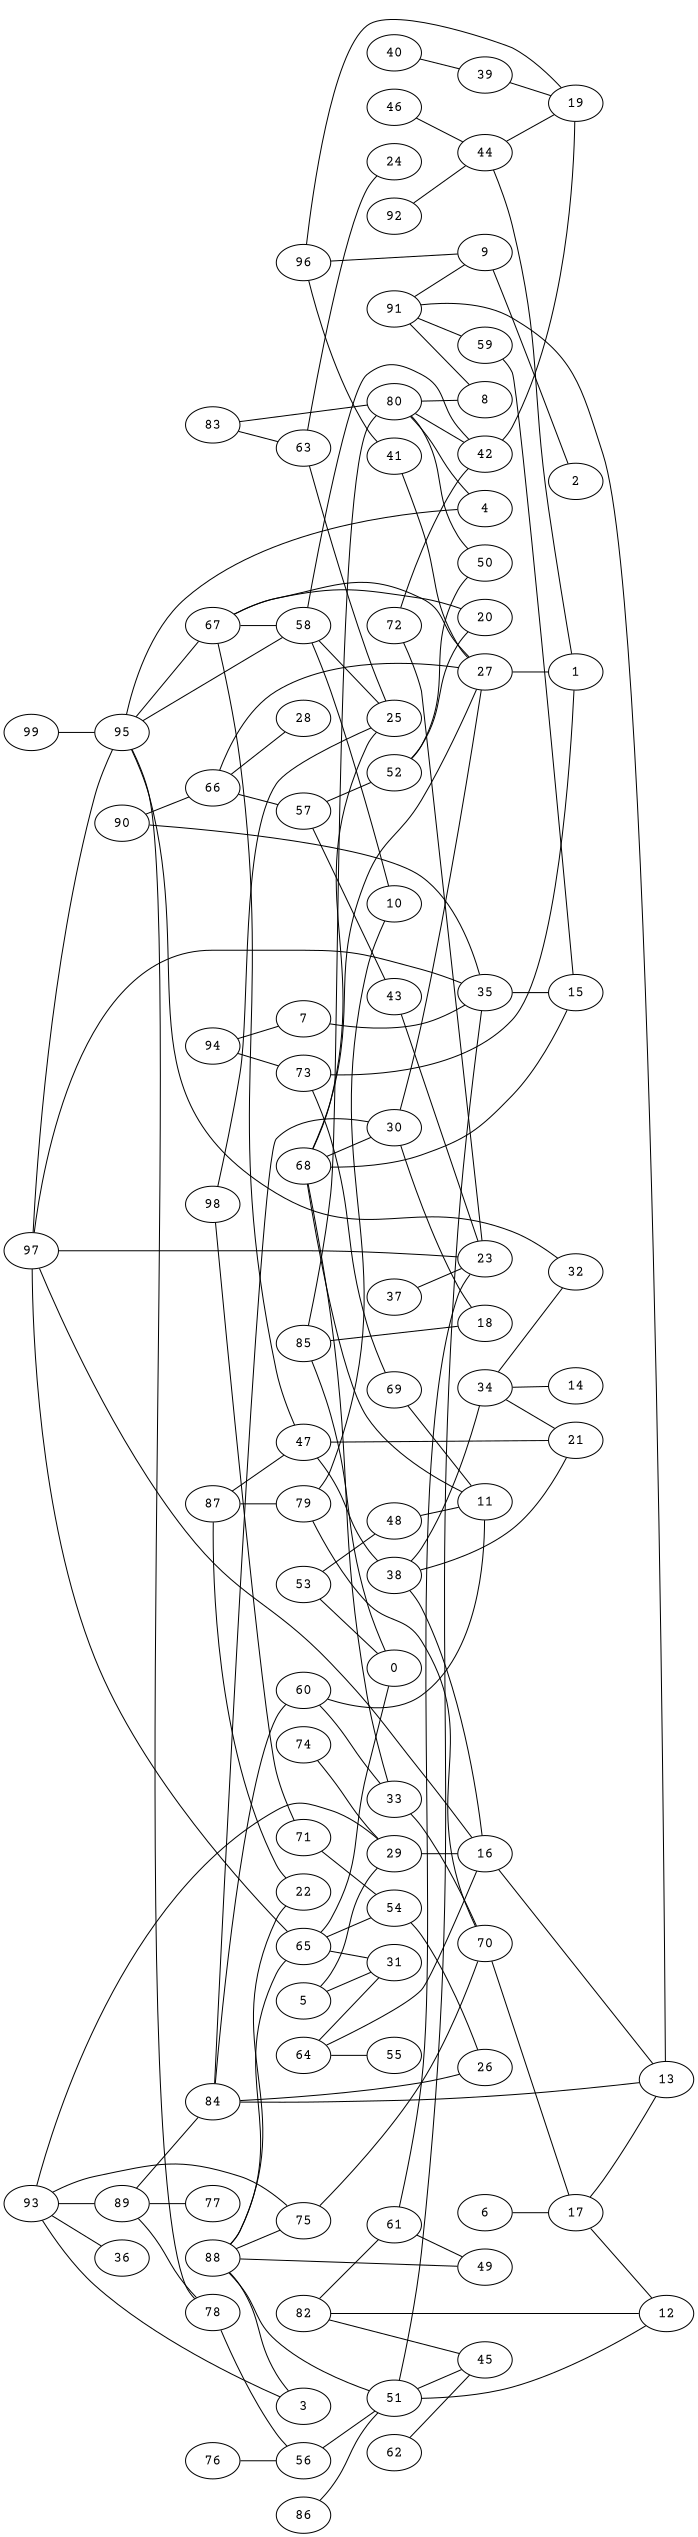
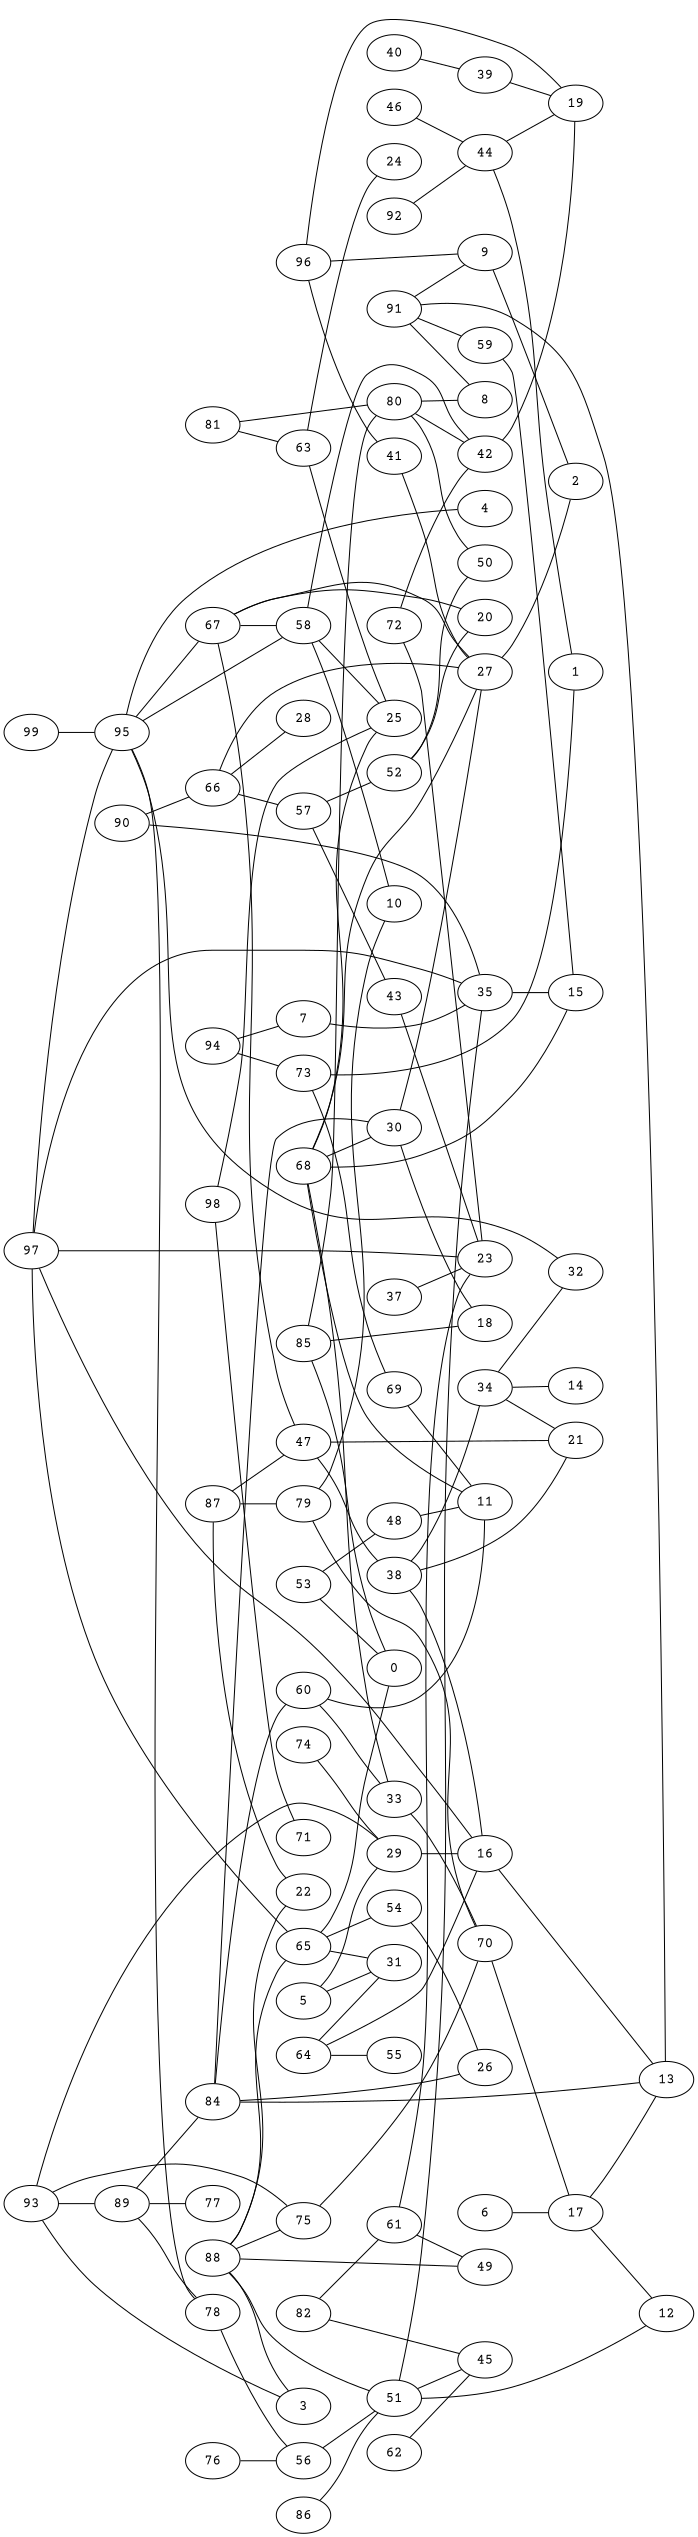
node "83": label "83" -> "81"
edge "80" -- "4": removed
edge "27" -- "1": now "27" -- "2"
edge "71" -- "54": removed
node "36": removed
edge "82" -- "12": removed
